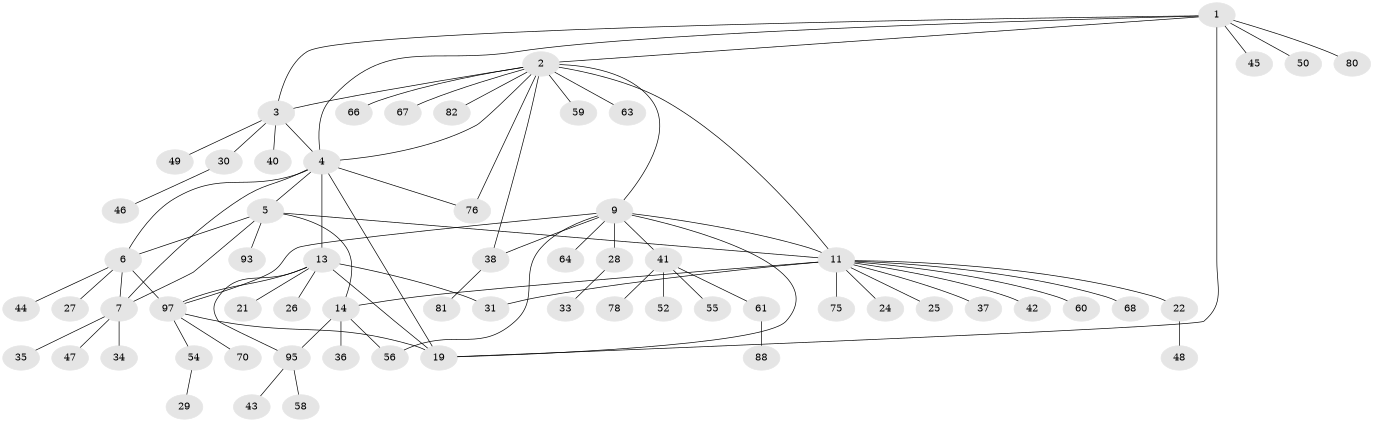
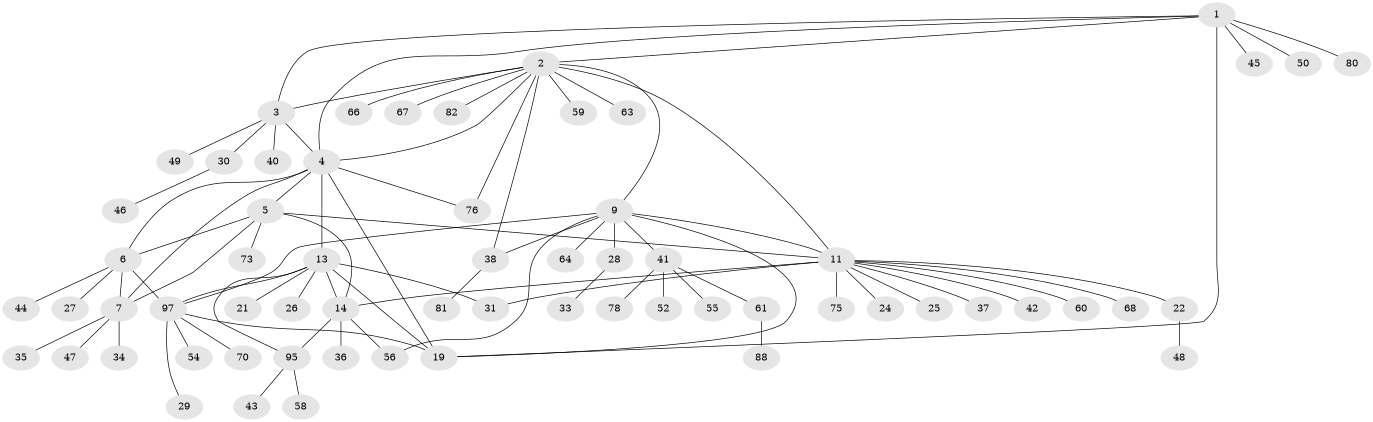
node "93": label "93" -> "73"
edge "13" -- "14": added
edge "54" -- "29": now "97" -- "29"
